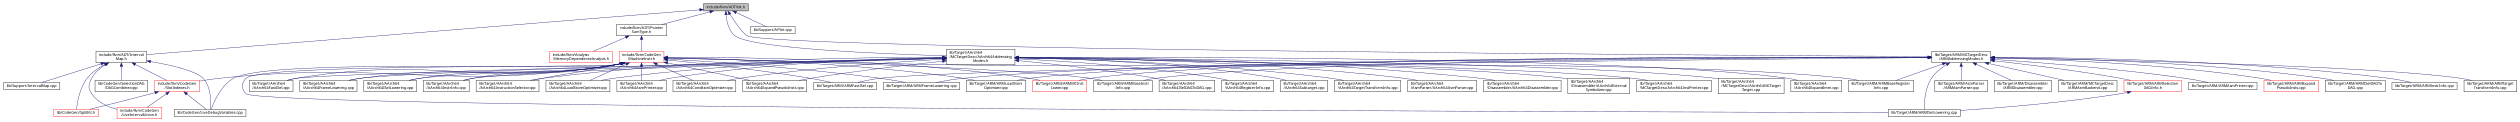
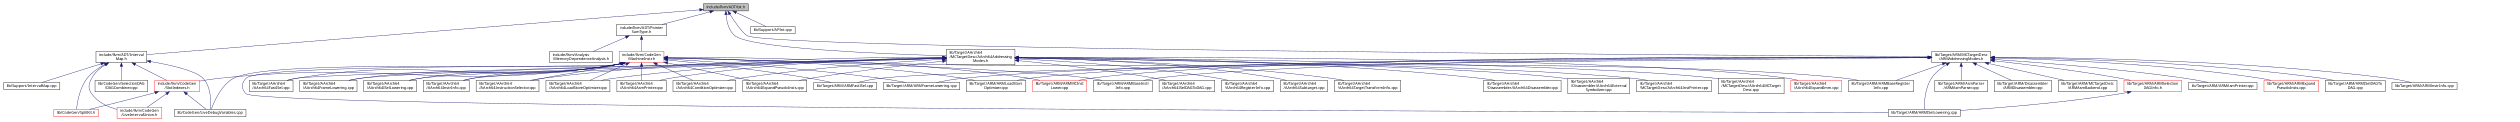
node "include/llvm/Analysis /MemoryDependenceAnalysis.h": color red -> black
node "lib/Target/AArch64 /AsmParser/AArch64AsmParser.cpp": removed
node "lib/Target/AArch64 /MCTargetDesc/AArch64MCTarget Target.cpp": label "lib/Target/AArch64 /MCTargetDesc/AArch64MCTarget Target.cpp" -> "lib/Target/AArch64 /MCTargetDesc/AArch64MCTarget Desc.cpp"
node "lib/Target/AArch64 /AArch64ExpandImm.cpp": color black -> red
node "lib/Target/ARM/ARMTarget TransformInfo.cpp": removed
